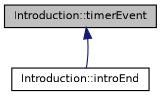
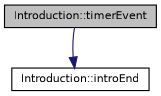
edge "Introduction::introEnd" -> "Introduction::timerEvent": reversed
